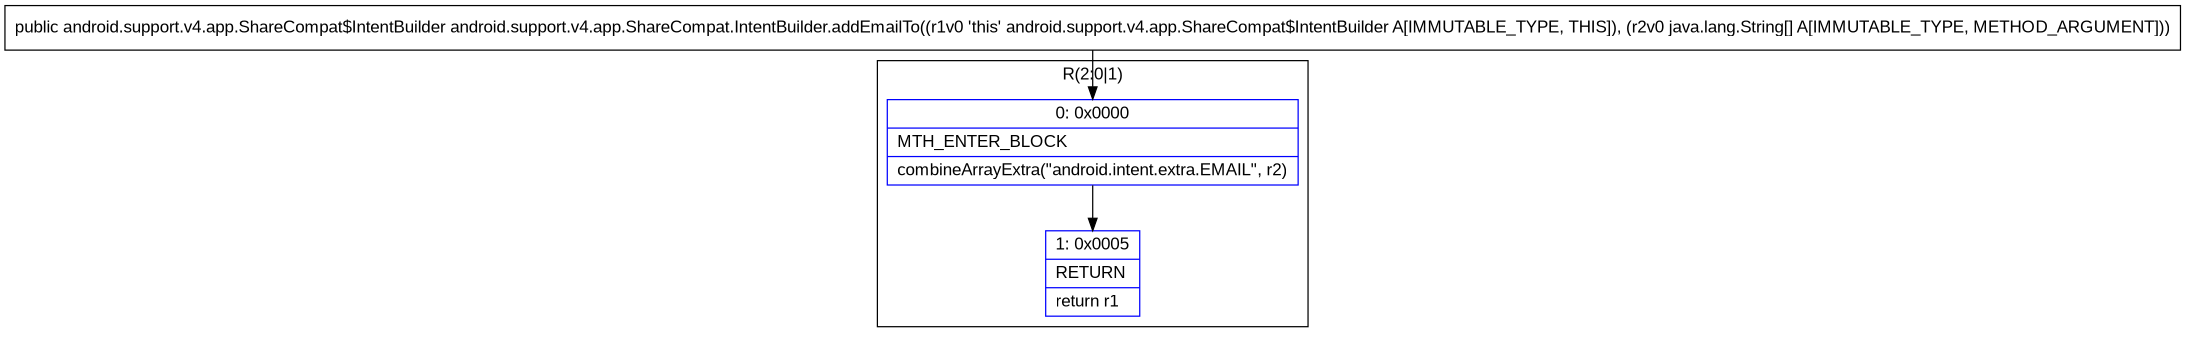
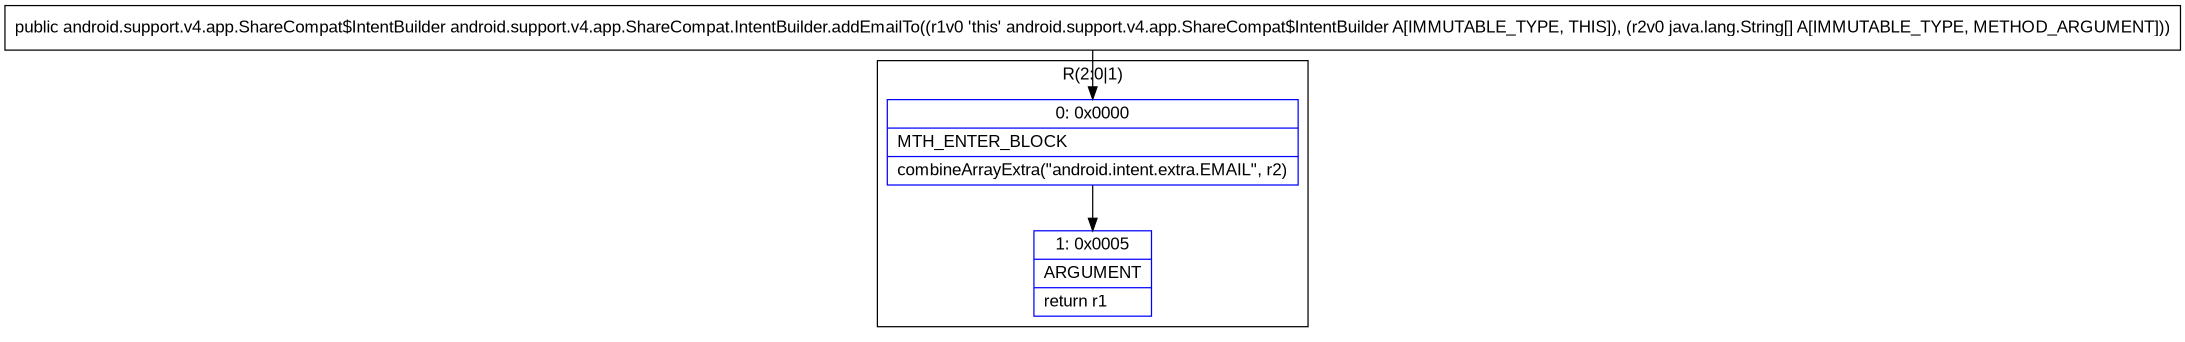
node "1: 0x0005": text "RETURN" -> "ARGUMENT"
